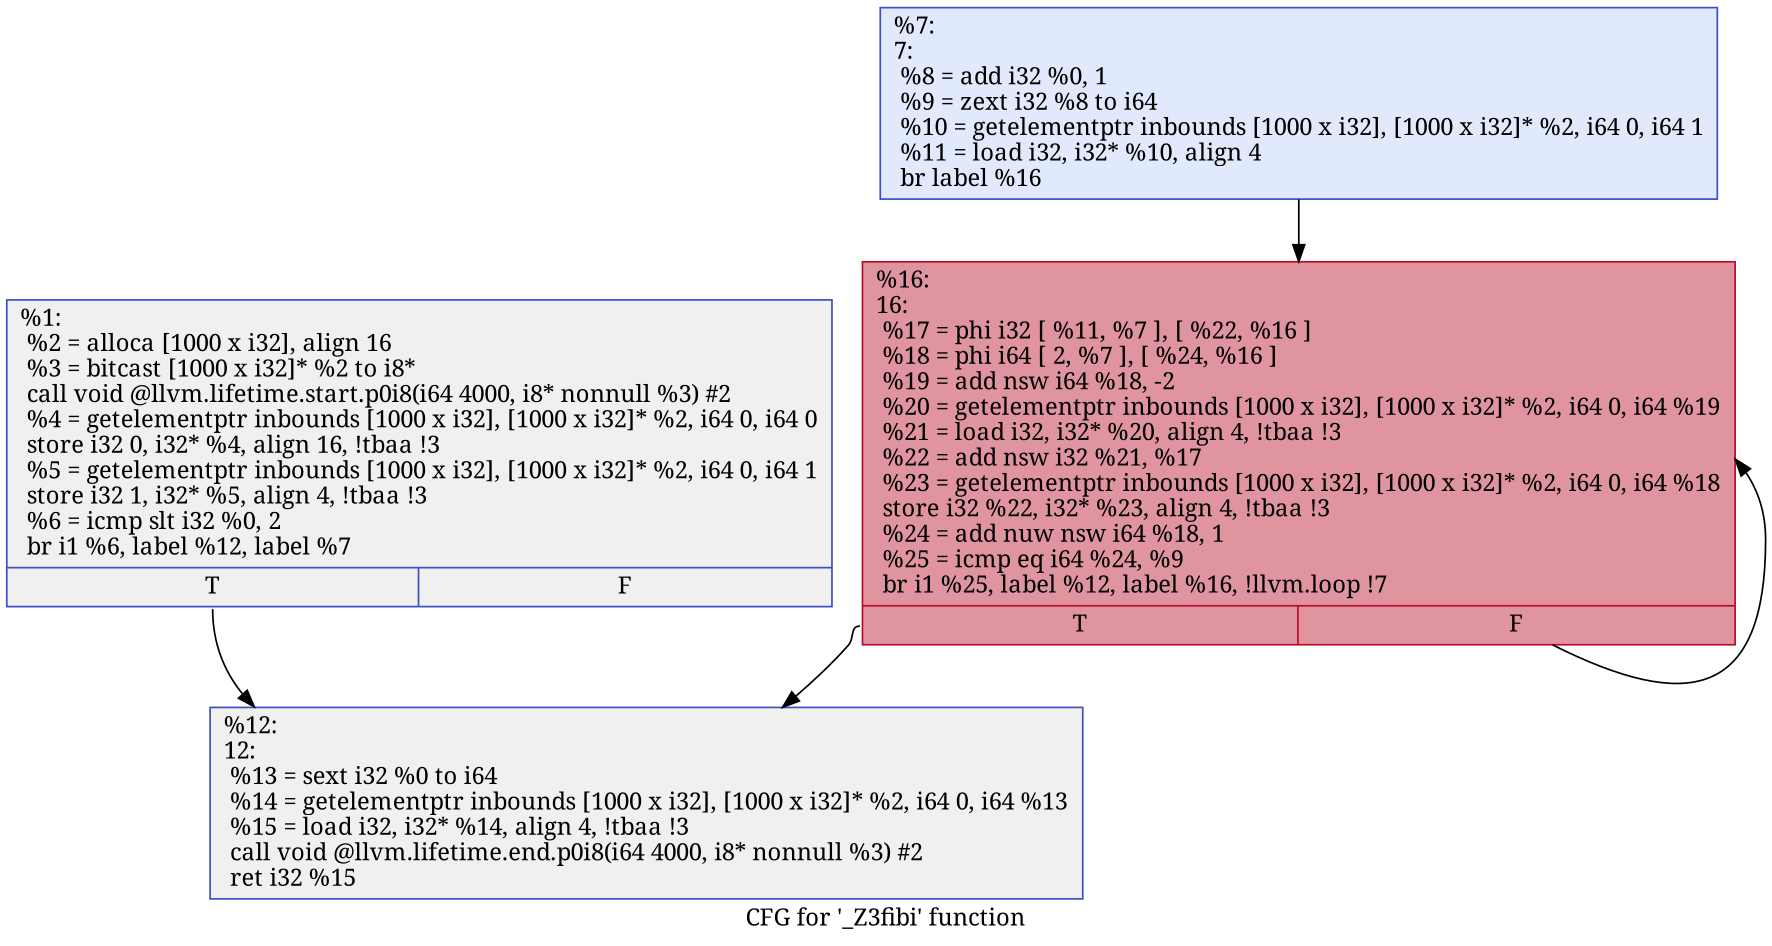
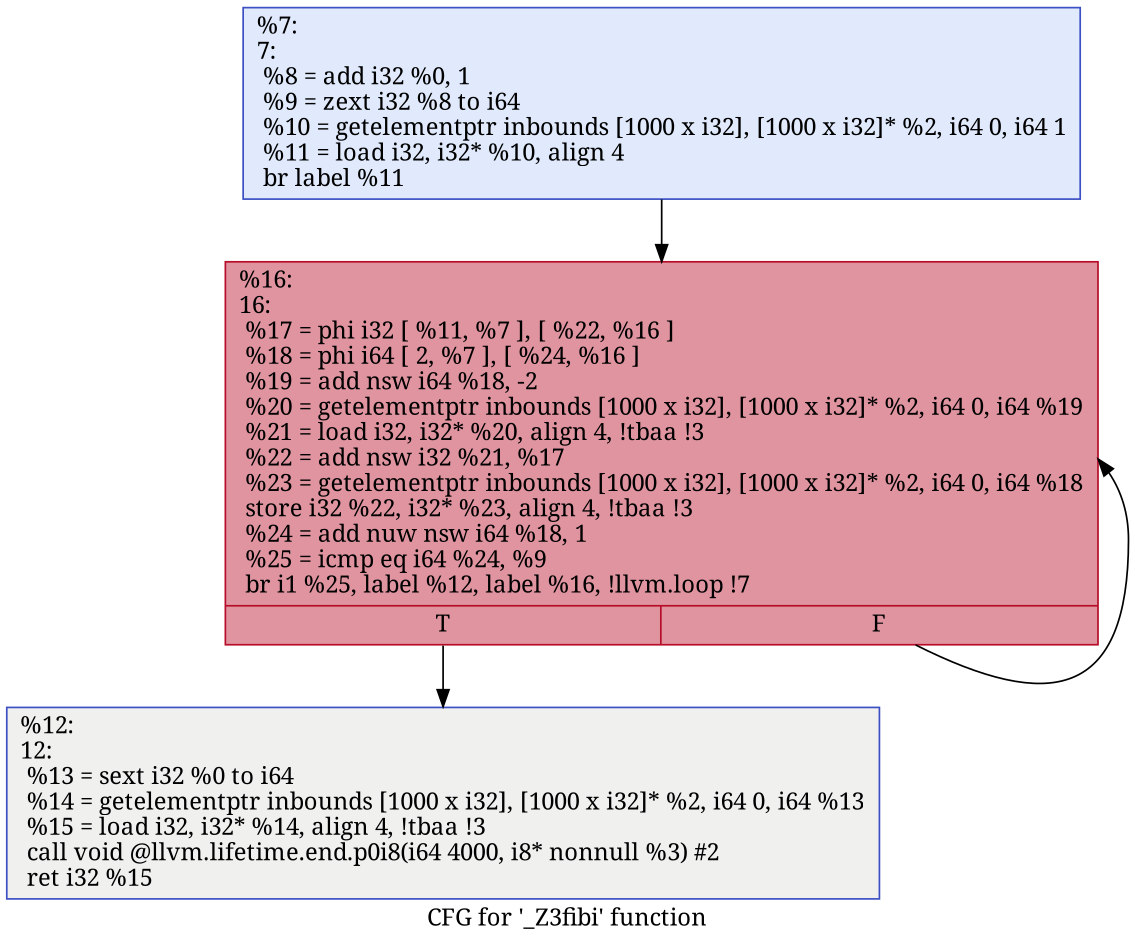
node "%7:": text "br label %16" -> "br label %11"
node "%1:": removed
